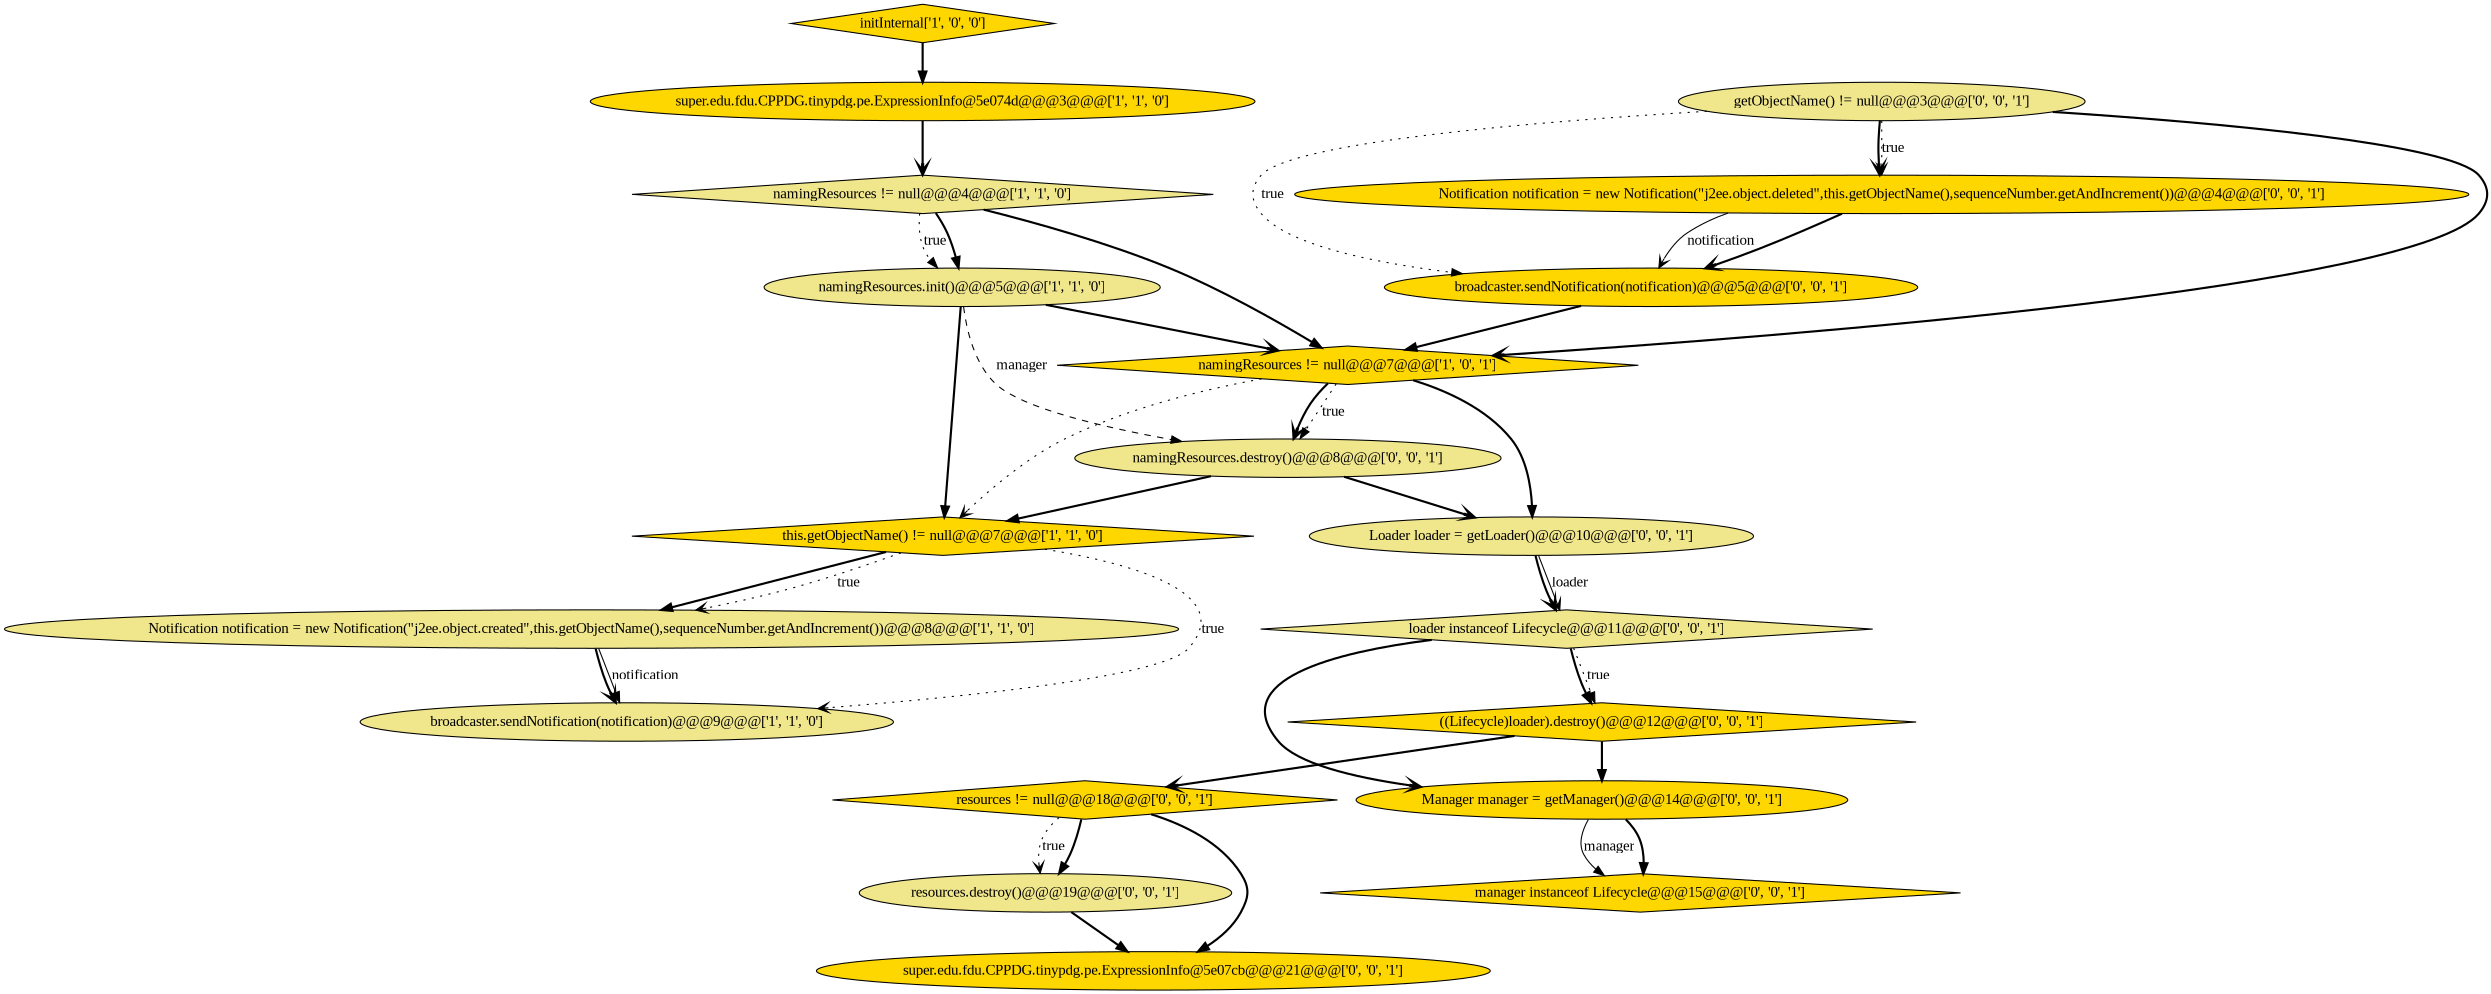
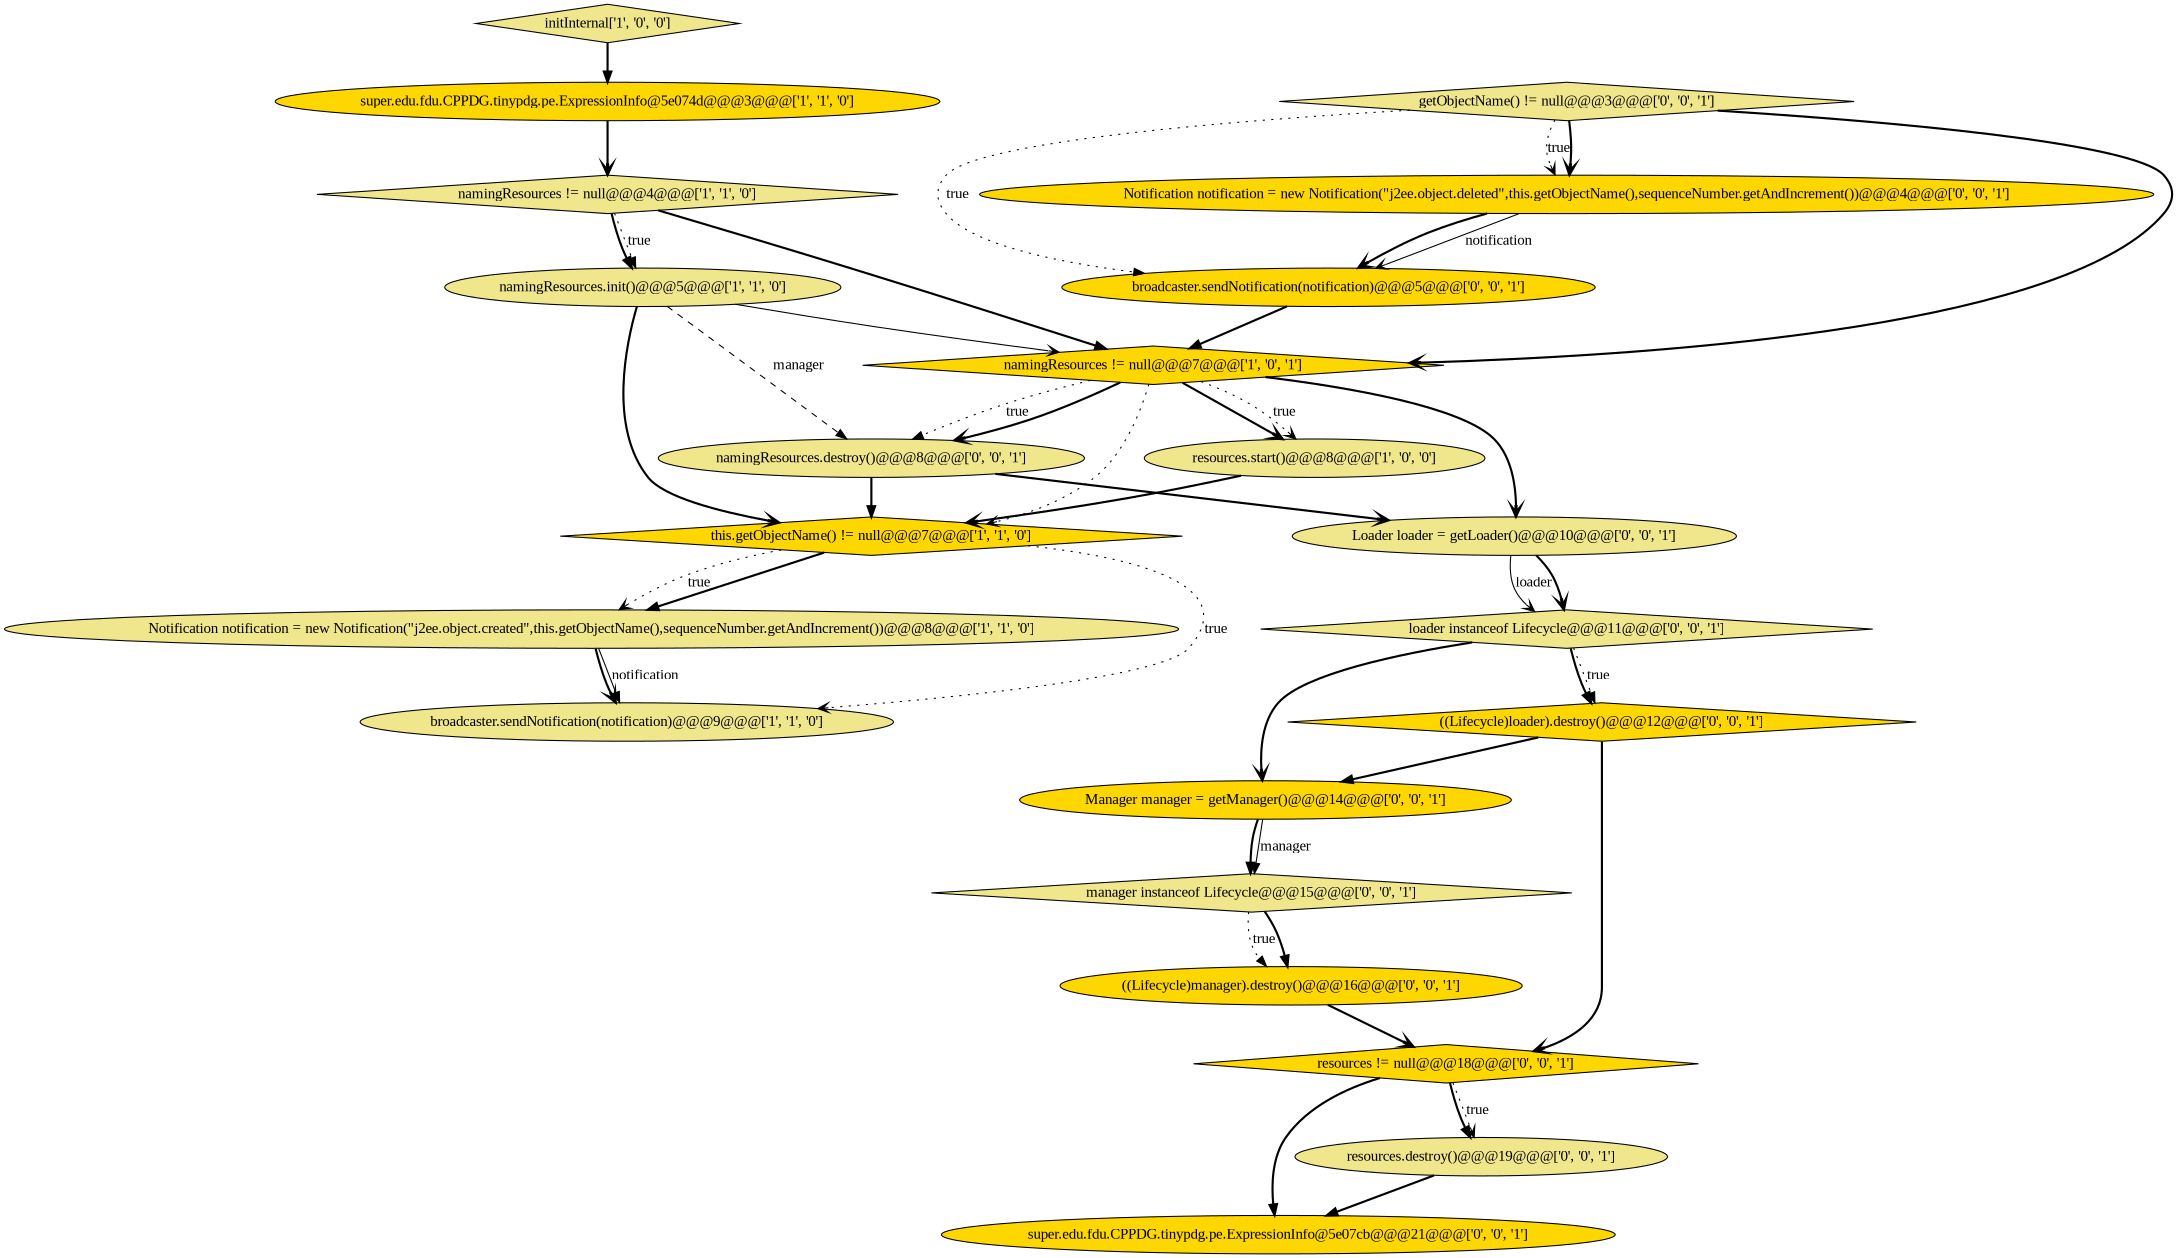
node "initInternal['1', '0', '0']": fillcolor gold -> khaki
node "getObjectName() != null@@@3@@@['0', '0', '1']": shape ellipse -> diamond
edge "namingResources.init()@@@5@@@['1', '1', '0']" -> "namingResources != null@@@7@@@['1', '0', '1']": style bold -> solid
edge "namingResources.init()@@@5@@@['1', '1', '0']" -> "this.getObjectName() != null@@@7@@@['1', '1', '0']": arrowhead normal -> vee
edge "namingResources != null@@@7@@@['1', '0', '1']" -> "Loader loader = getLoader()@@@10@@@['0', '0', '1']": arrowhead normal -> vee
node "resources.start()@@@8@@@['1', '0', '0']": added
node "manager instanceof Lifecycle@@@15@@@['0', '0', '1']": fillcolor gold -> khaki
node "((Lifecycle)manager).destroy()@@@16@@@['0', '0', '1']": added
